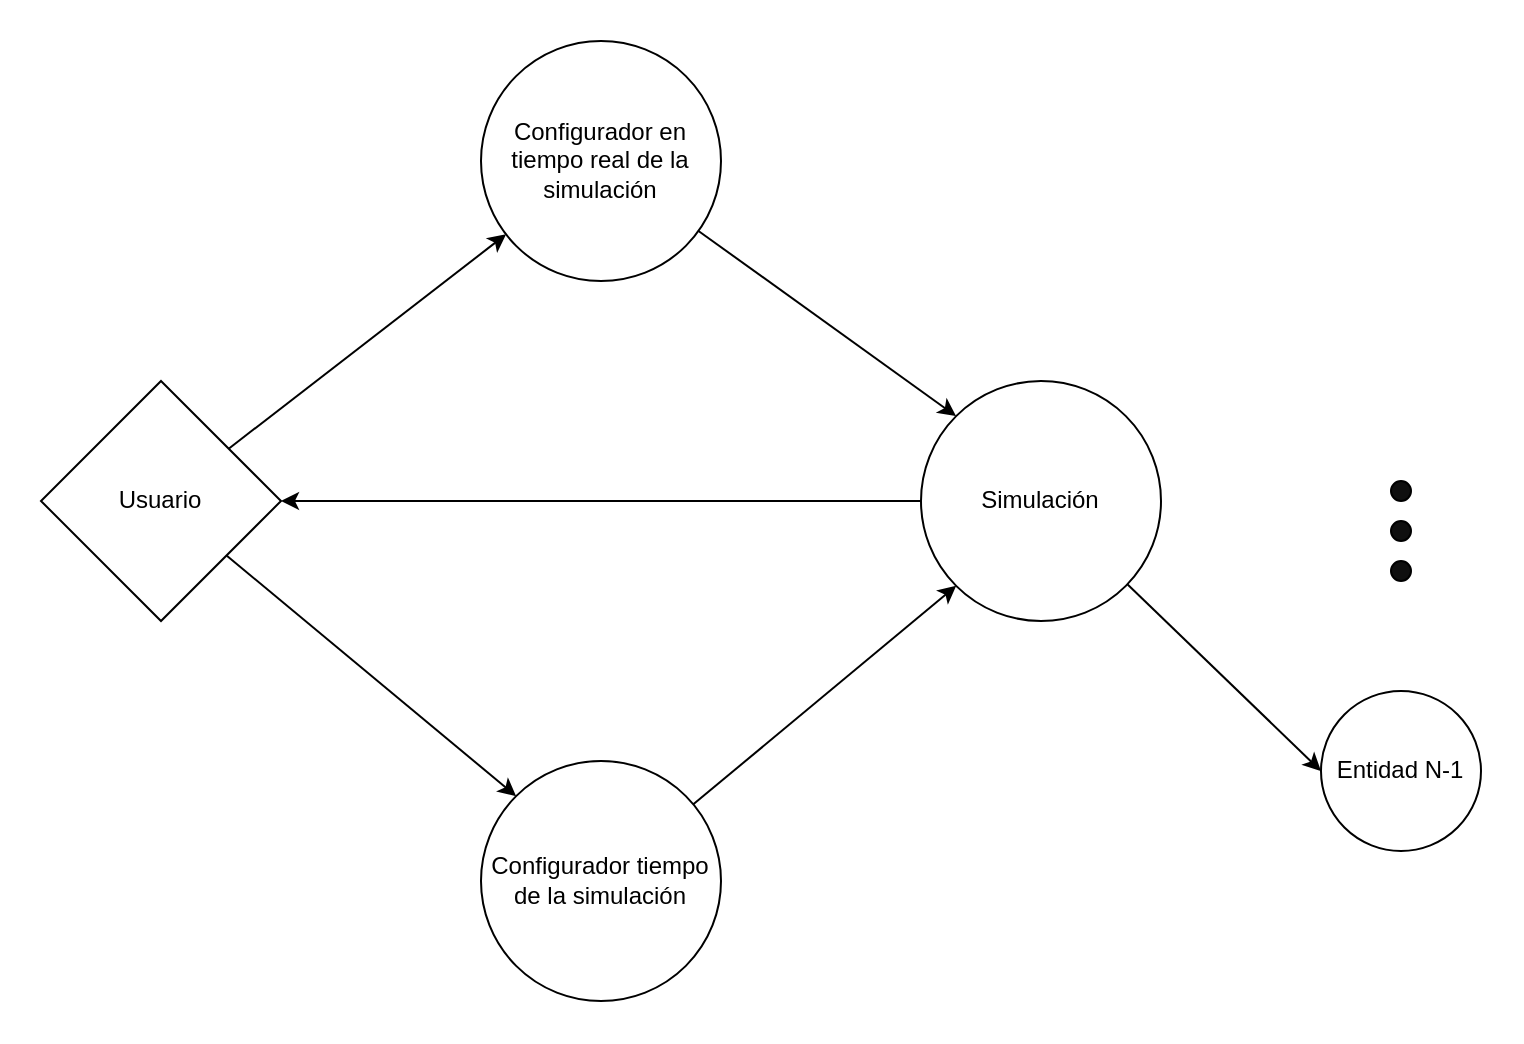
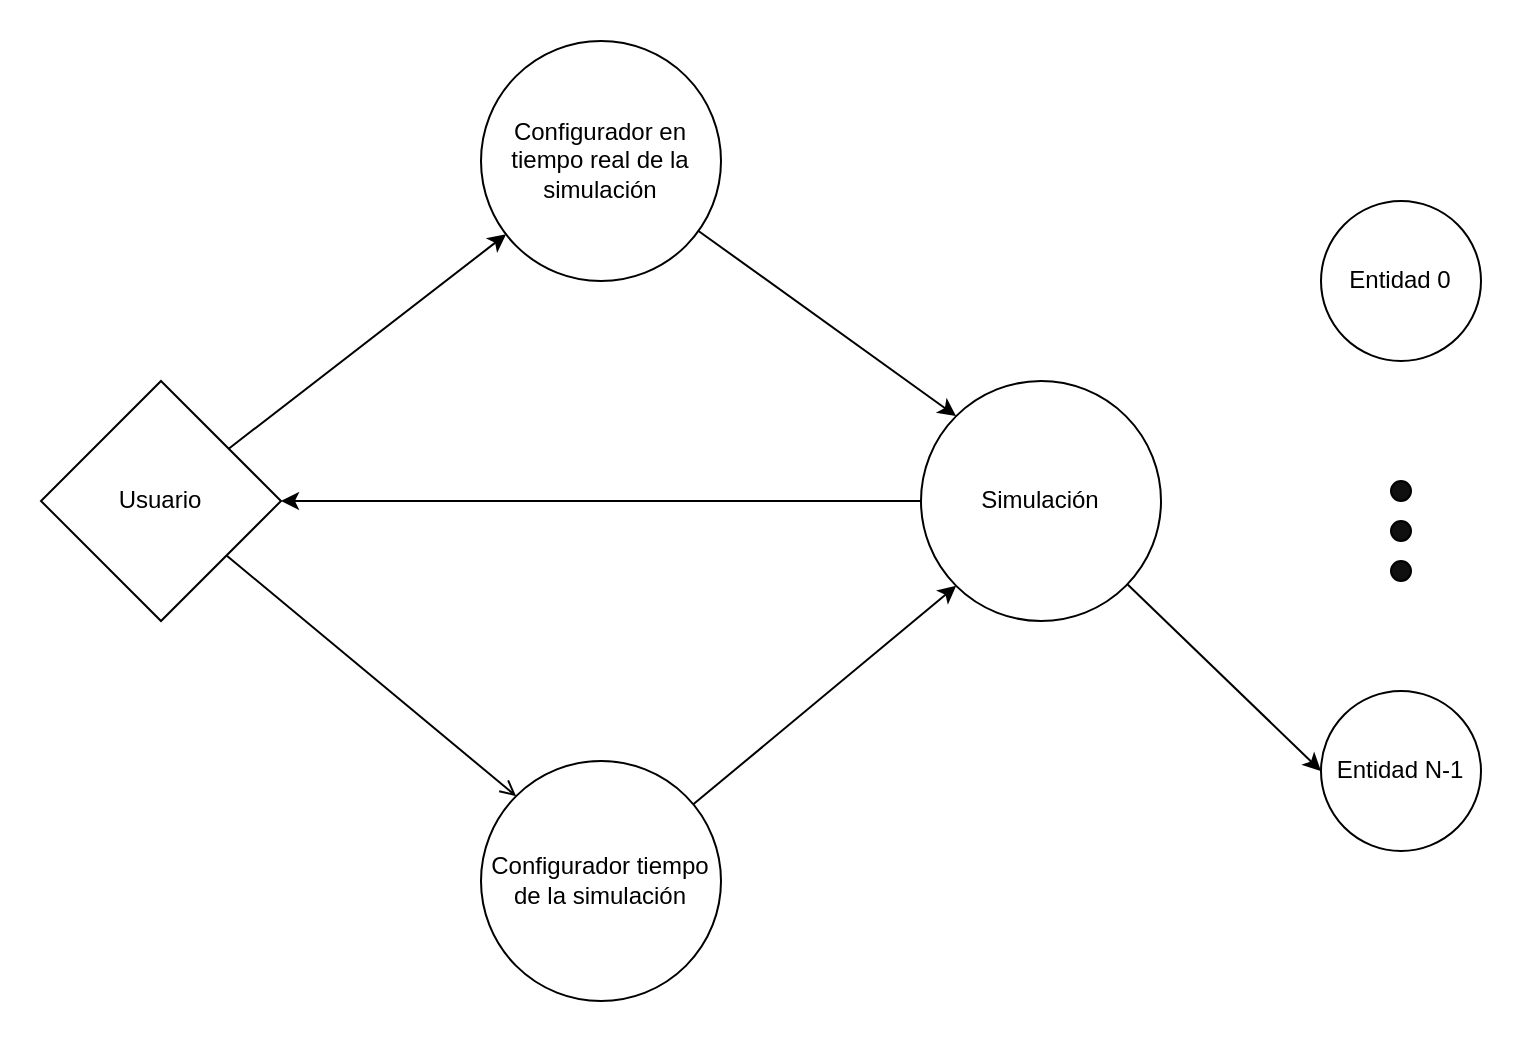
node "Entidad 0": added
edge "Usuario" -> "Configurador tiempo de la simulación": arrowhead classic -> open
